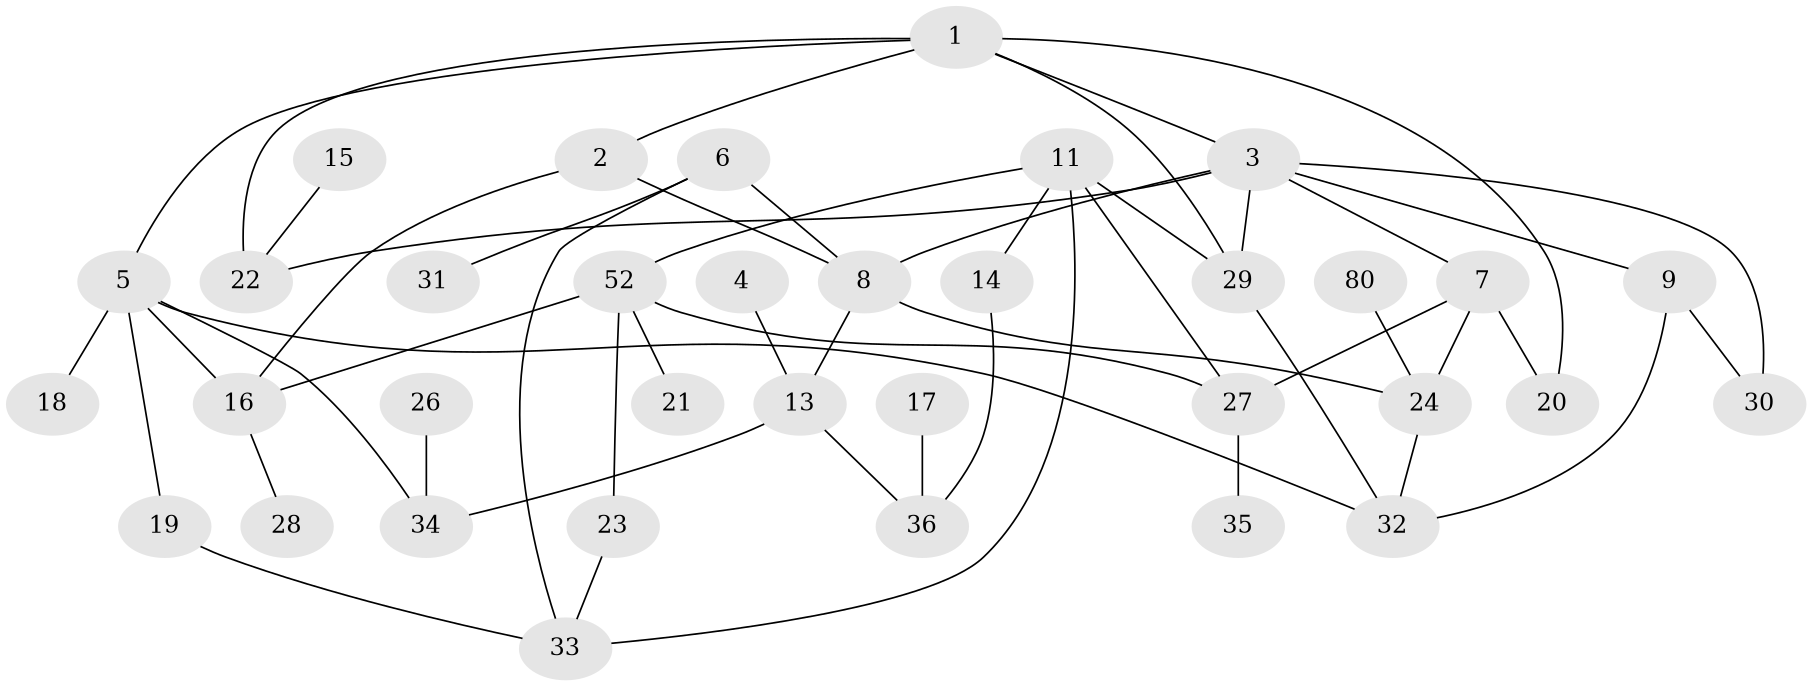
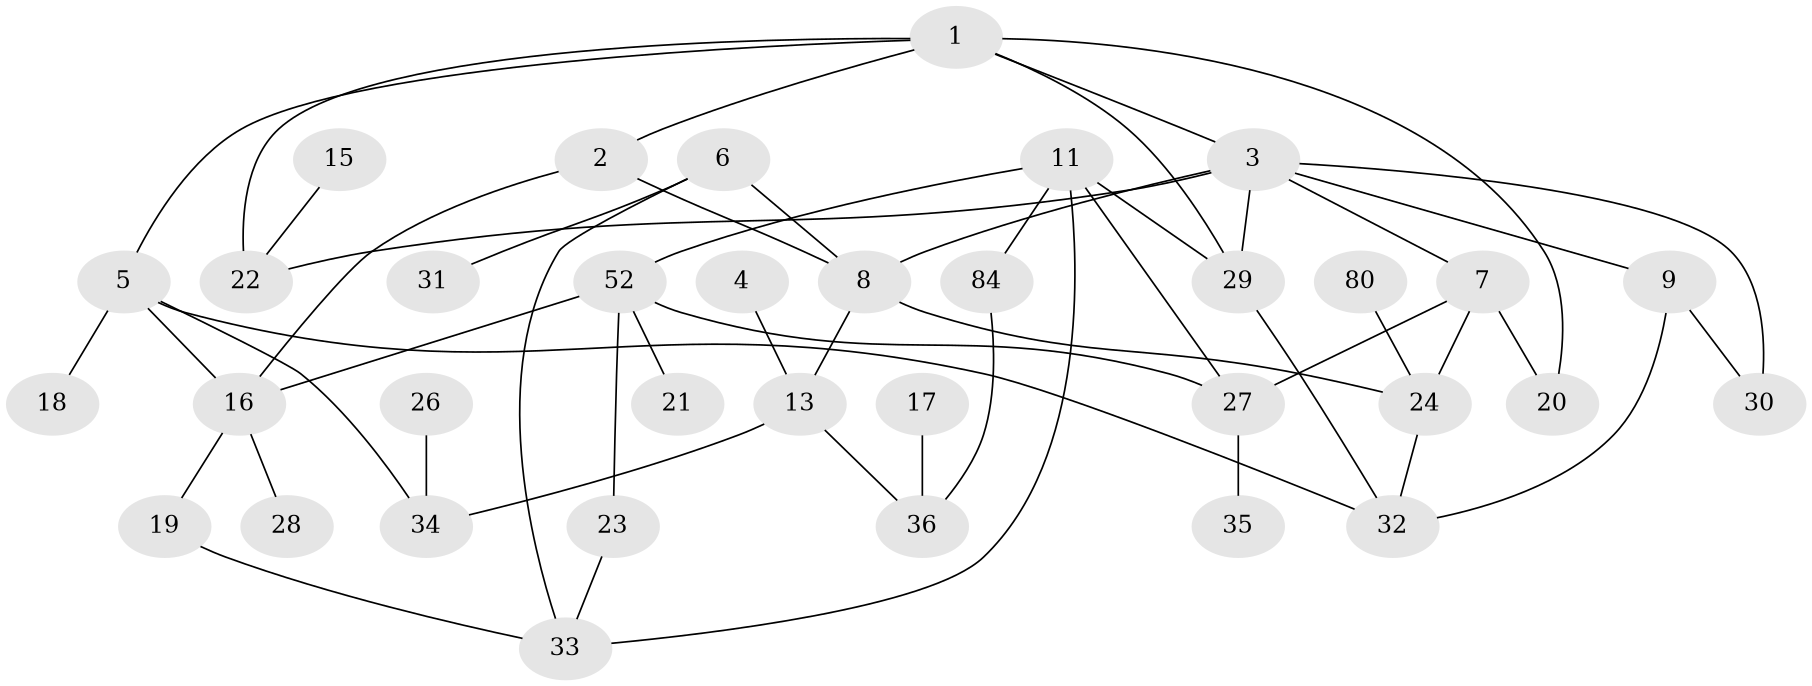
node "14": label "14" -> "84"
edge "5" -- "19": now "16" -- "19"
